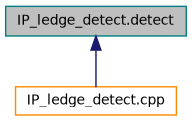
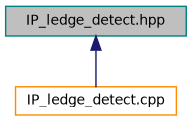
node "IP_ledge_detect.detect": label "IP_ledge_detect.detect" -> "IP_ledge_detect.hpp"
